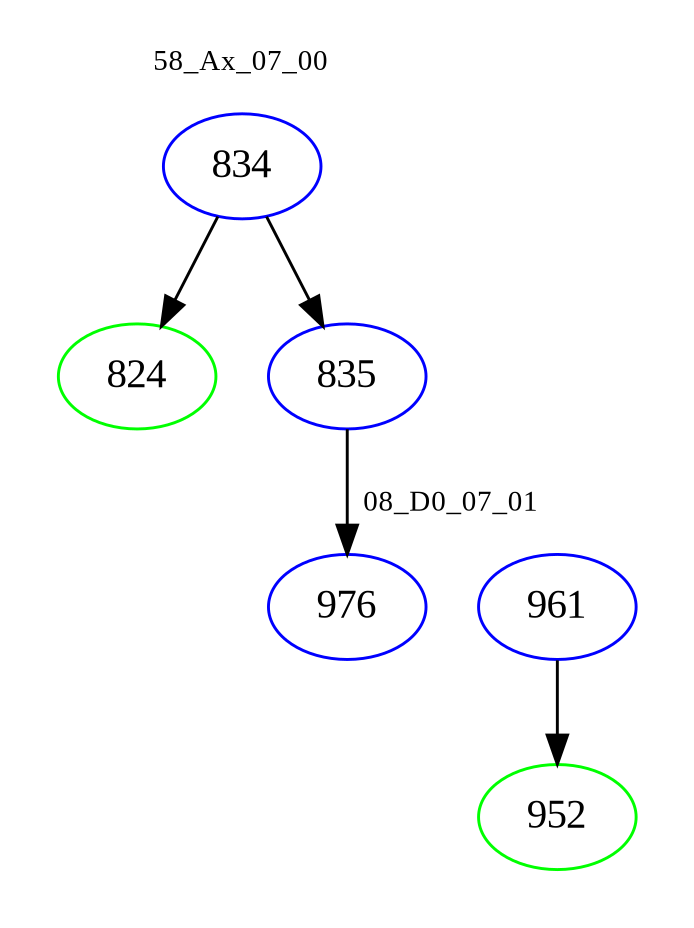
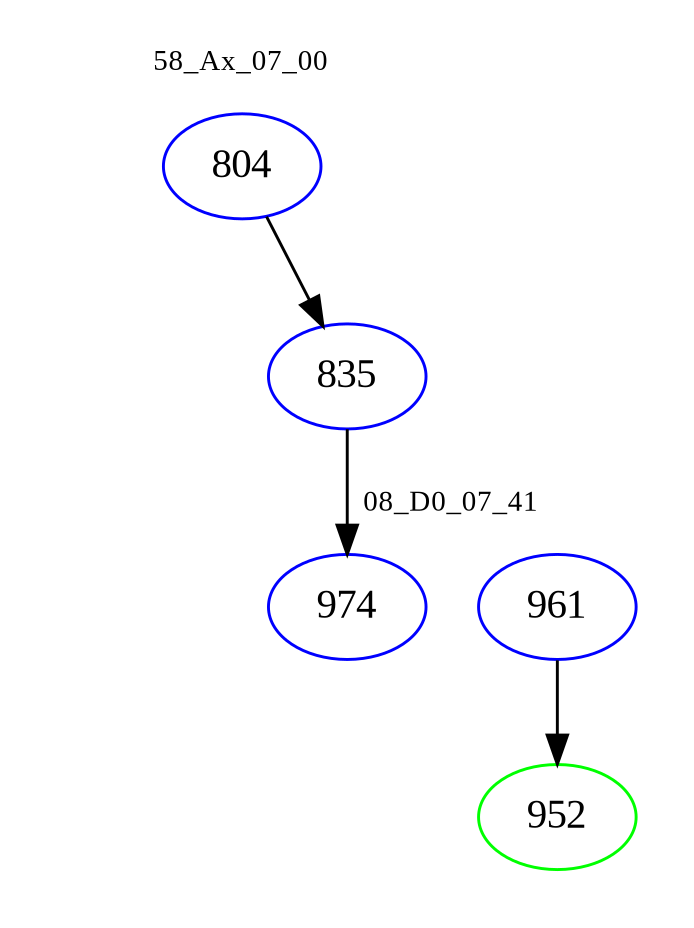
node "834": label "834" -> "804"
node "824": removed
cluster "08_D0_07_01": label "08_D0_07_01" -> "08_D0_07_41"
node "976": label "976" -> "974"
